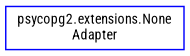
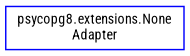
node "psycopg2.extensions.None Adapter": label "psycopg2.extensions.None Adapter" -> "psycopg8.extensions.None Adapter"
